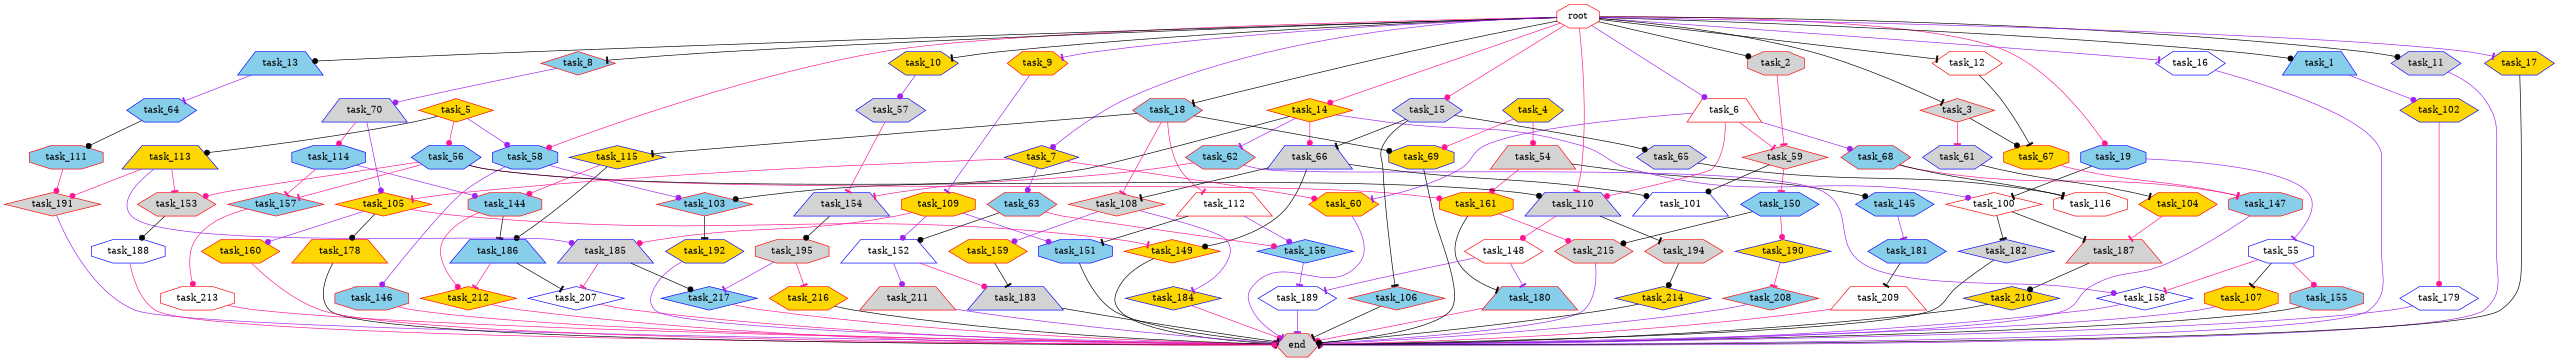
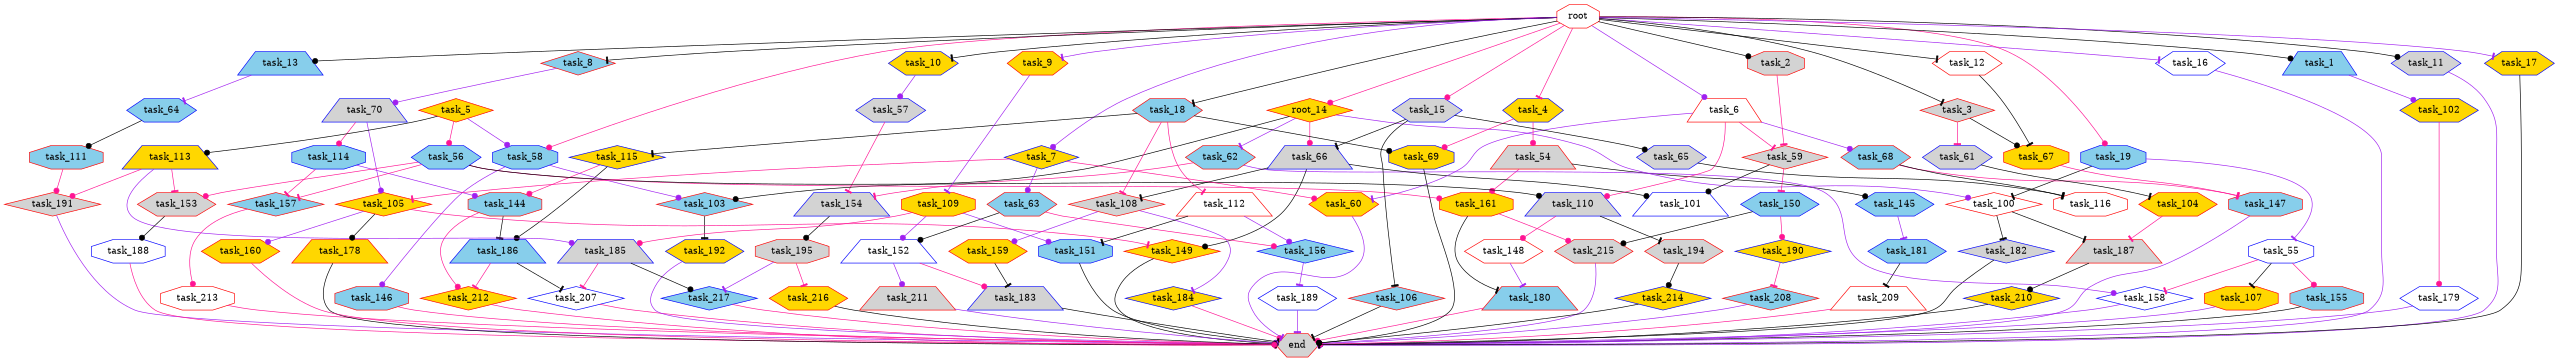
edge "root" -> "task_110": now "root" -> "task_4"
node "task_14": label "task_14" -> "root_14"
edge "task_148" -> "task_189": removed
